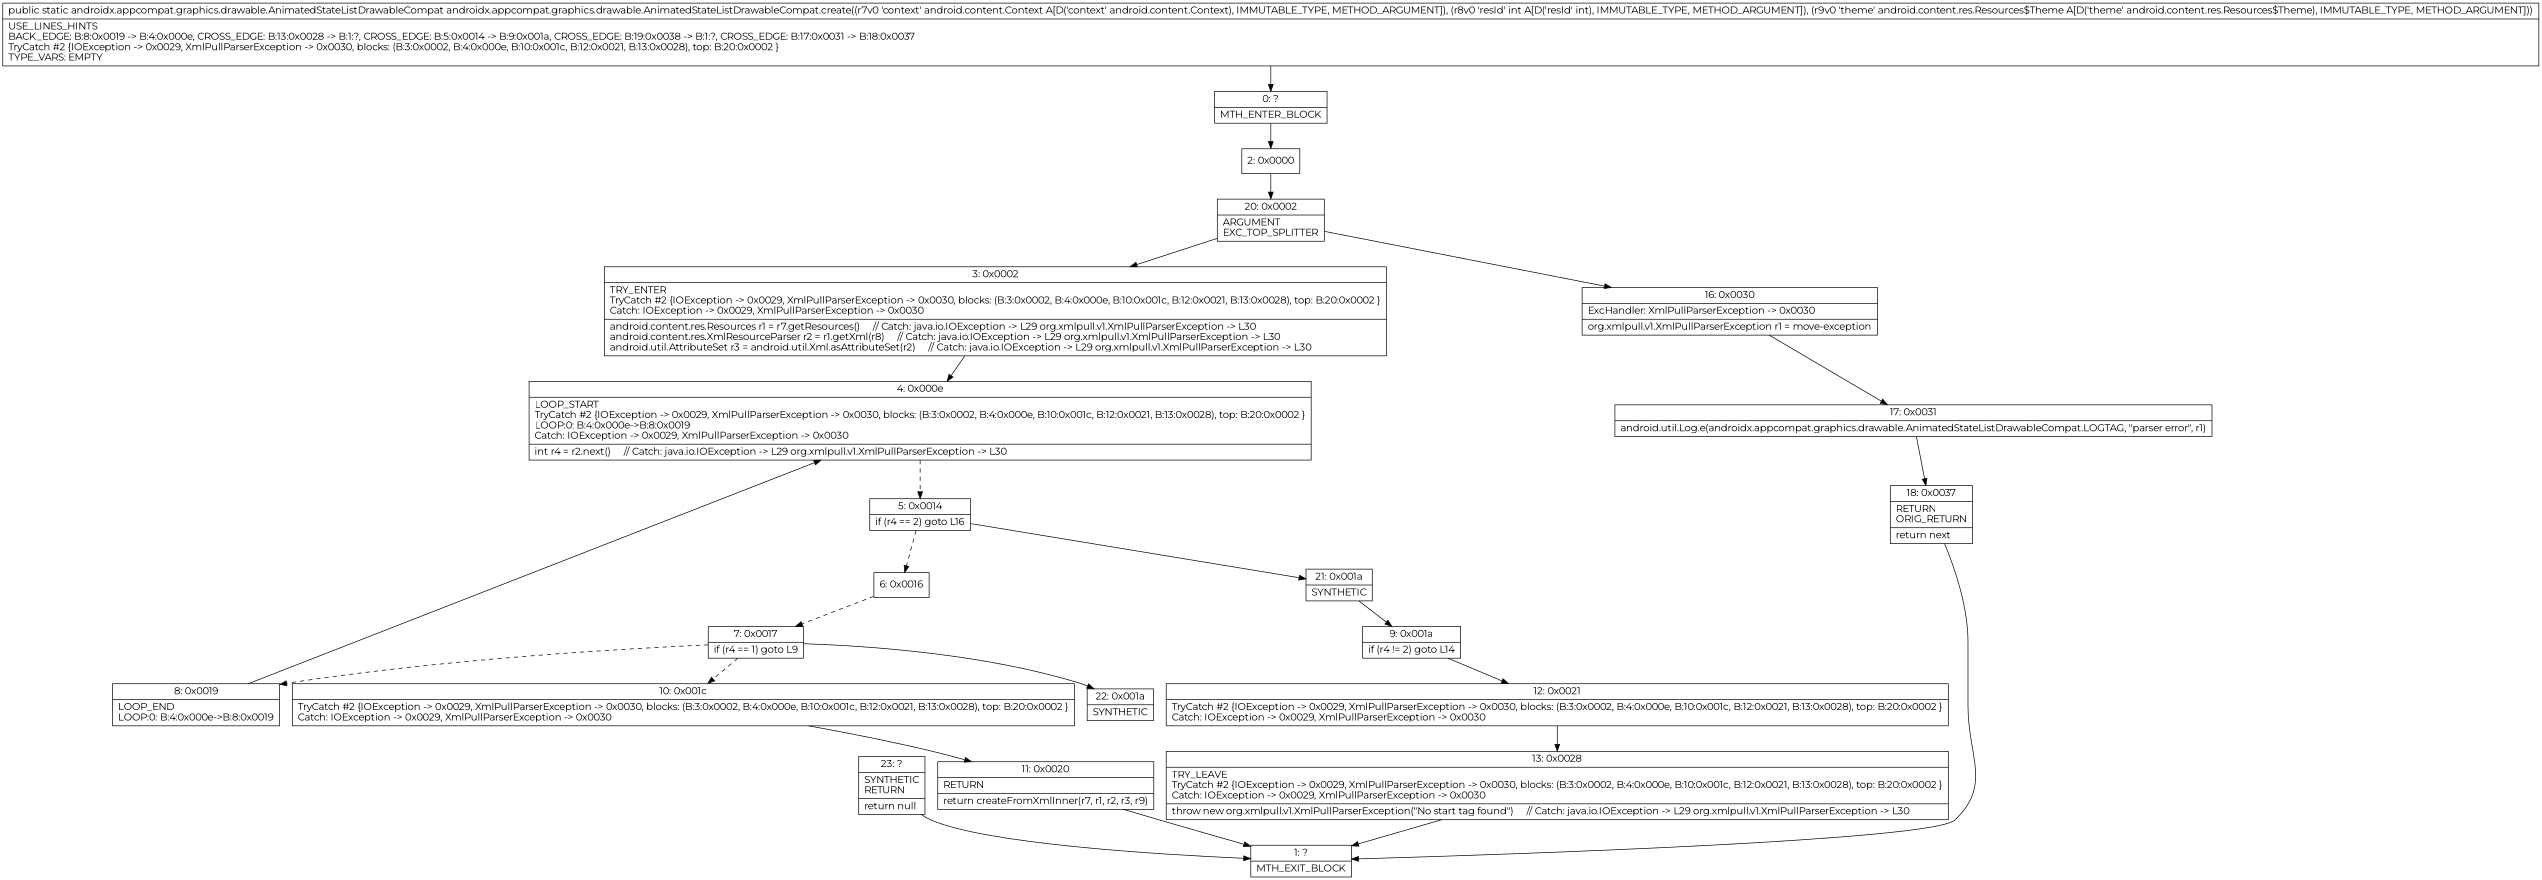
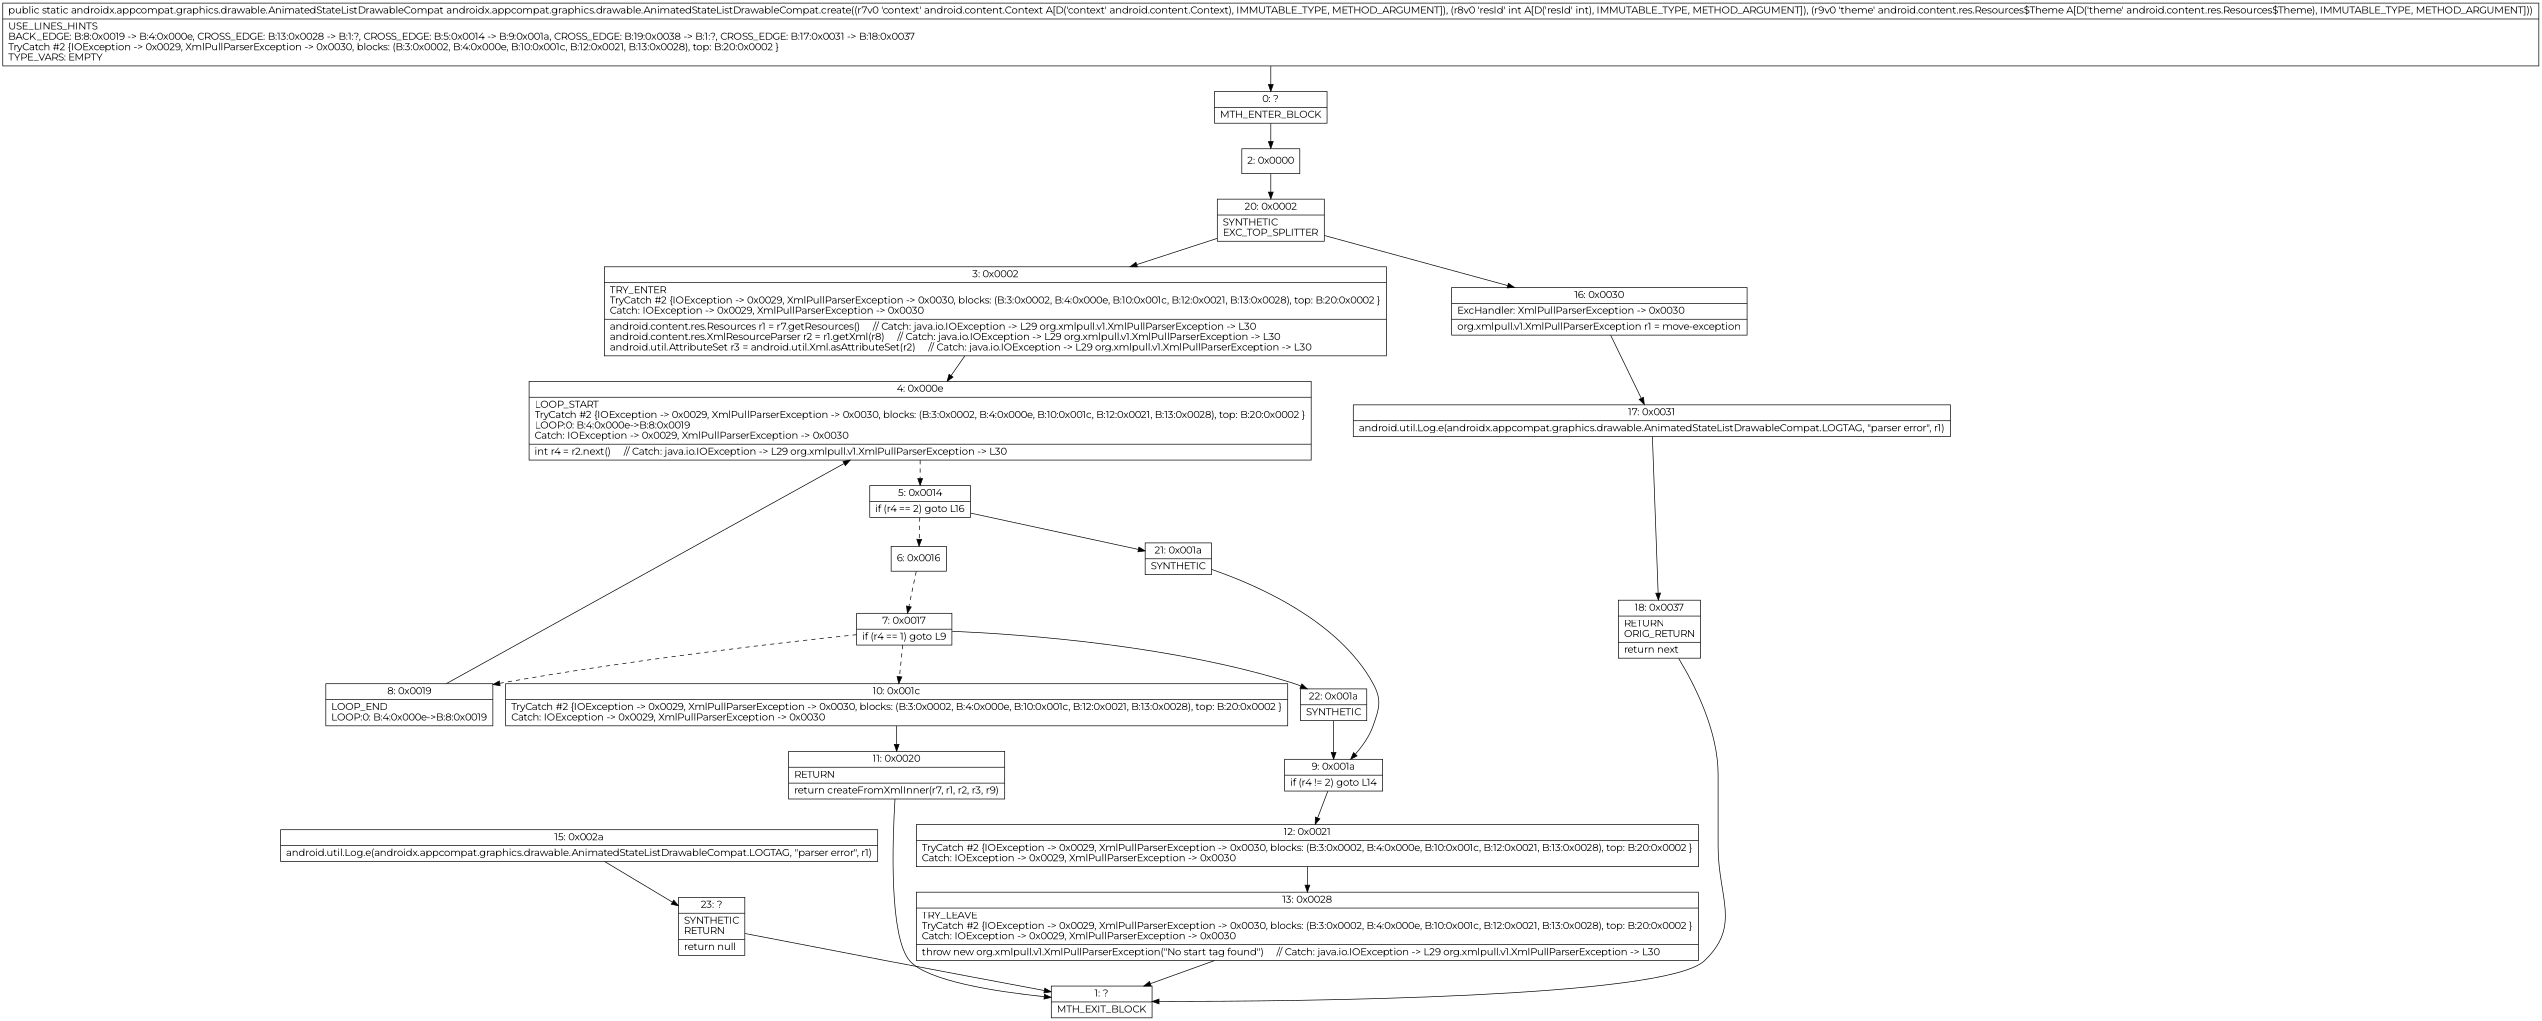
node "20: 0x0002": text "ARGUMENT" -> "SYNTHETIC"
edge "22: 0x001a" -> "9: 0x001a": added
node "15: 0x002a": added
